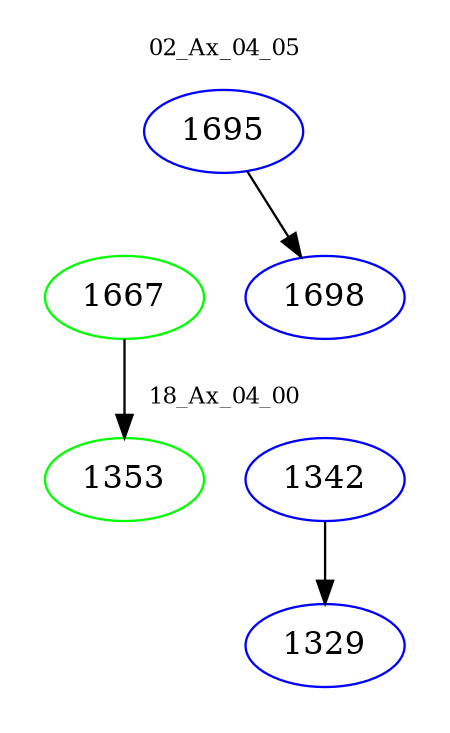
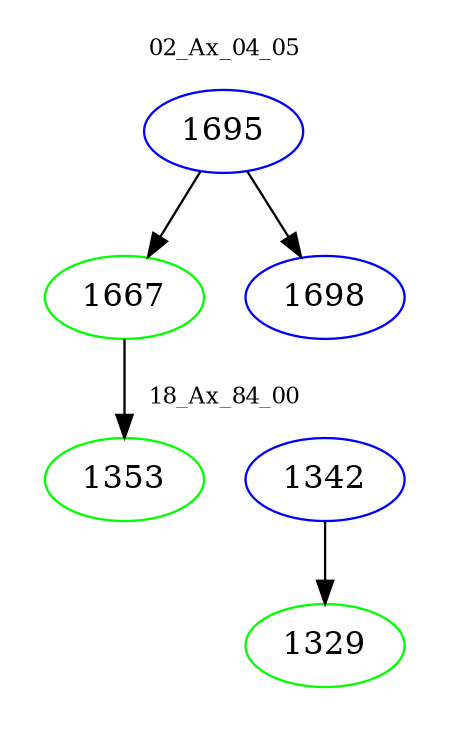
edge "1695" -> "1667": added
cluster "18_Ax_04_00": label "18_Ax_04_00" -> "18_Ax_84_00"
node "1329": color blue -> green
